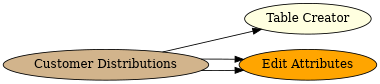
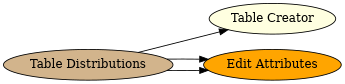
node "Customer Distributions": label "Customer Distributions" -> "Table Distributions"
